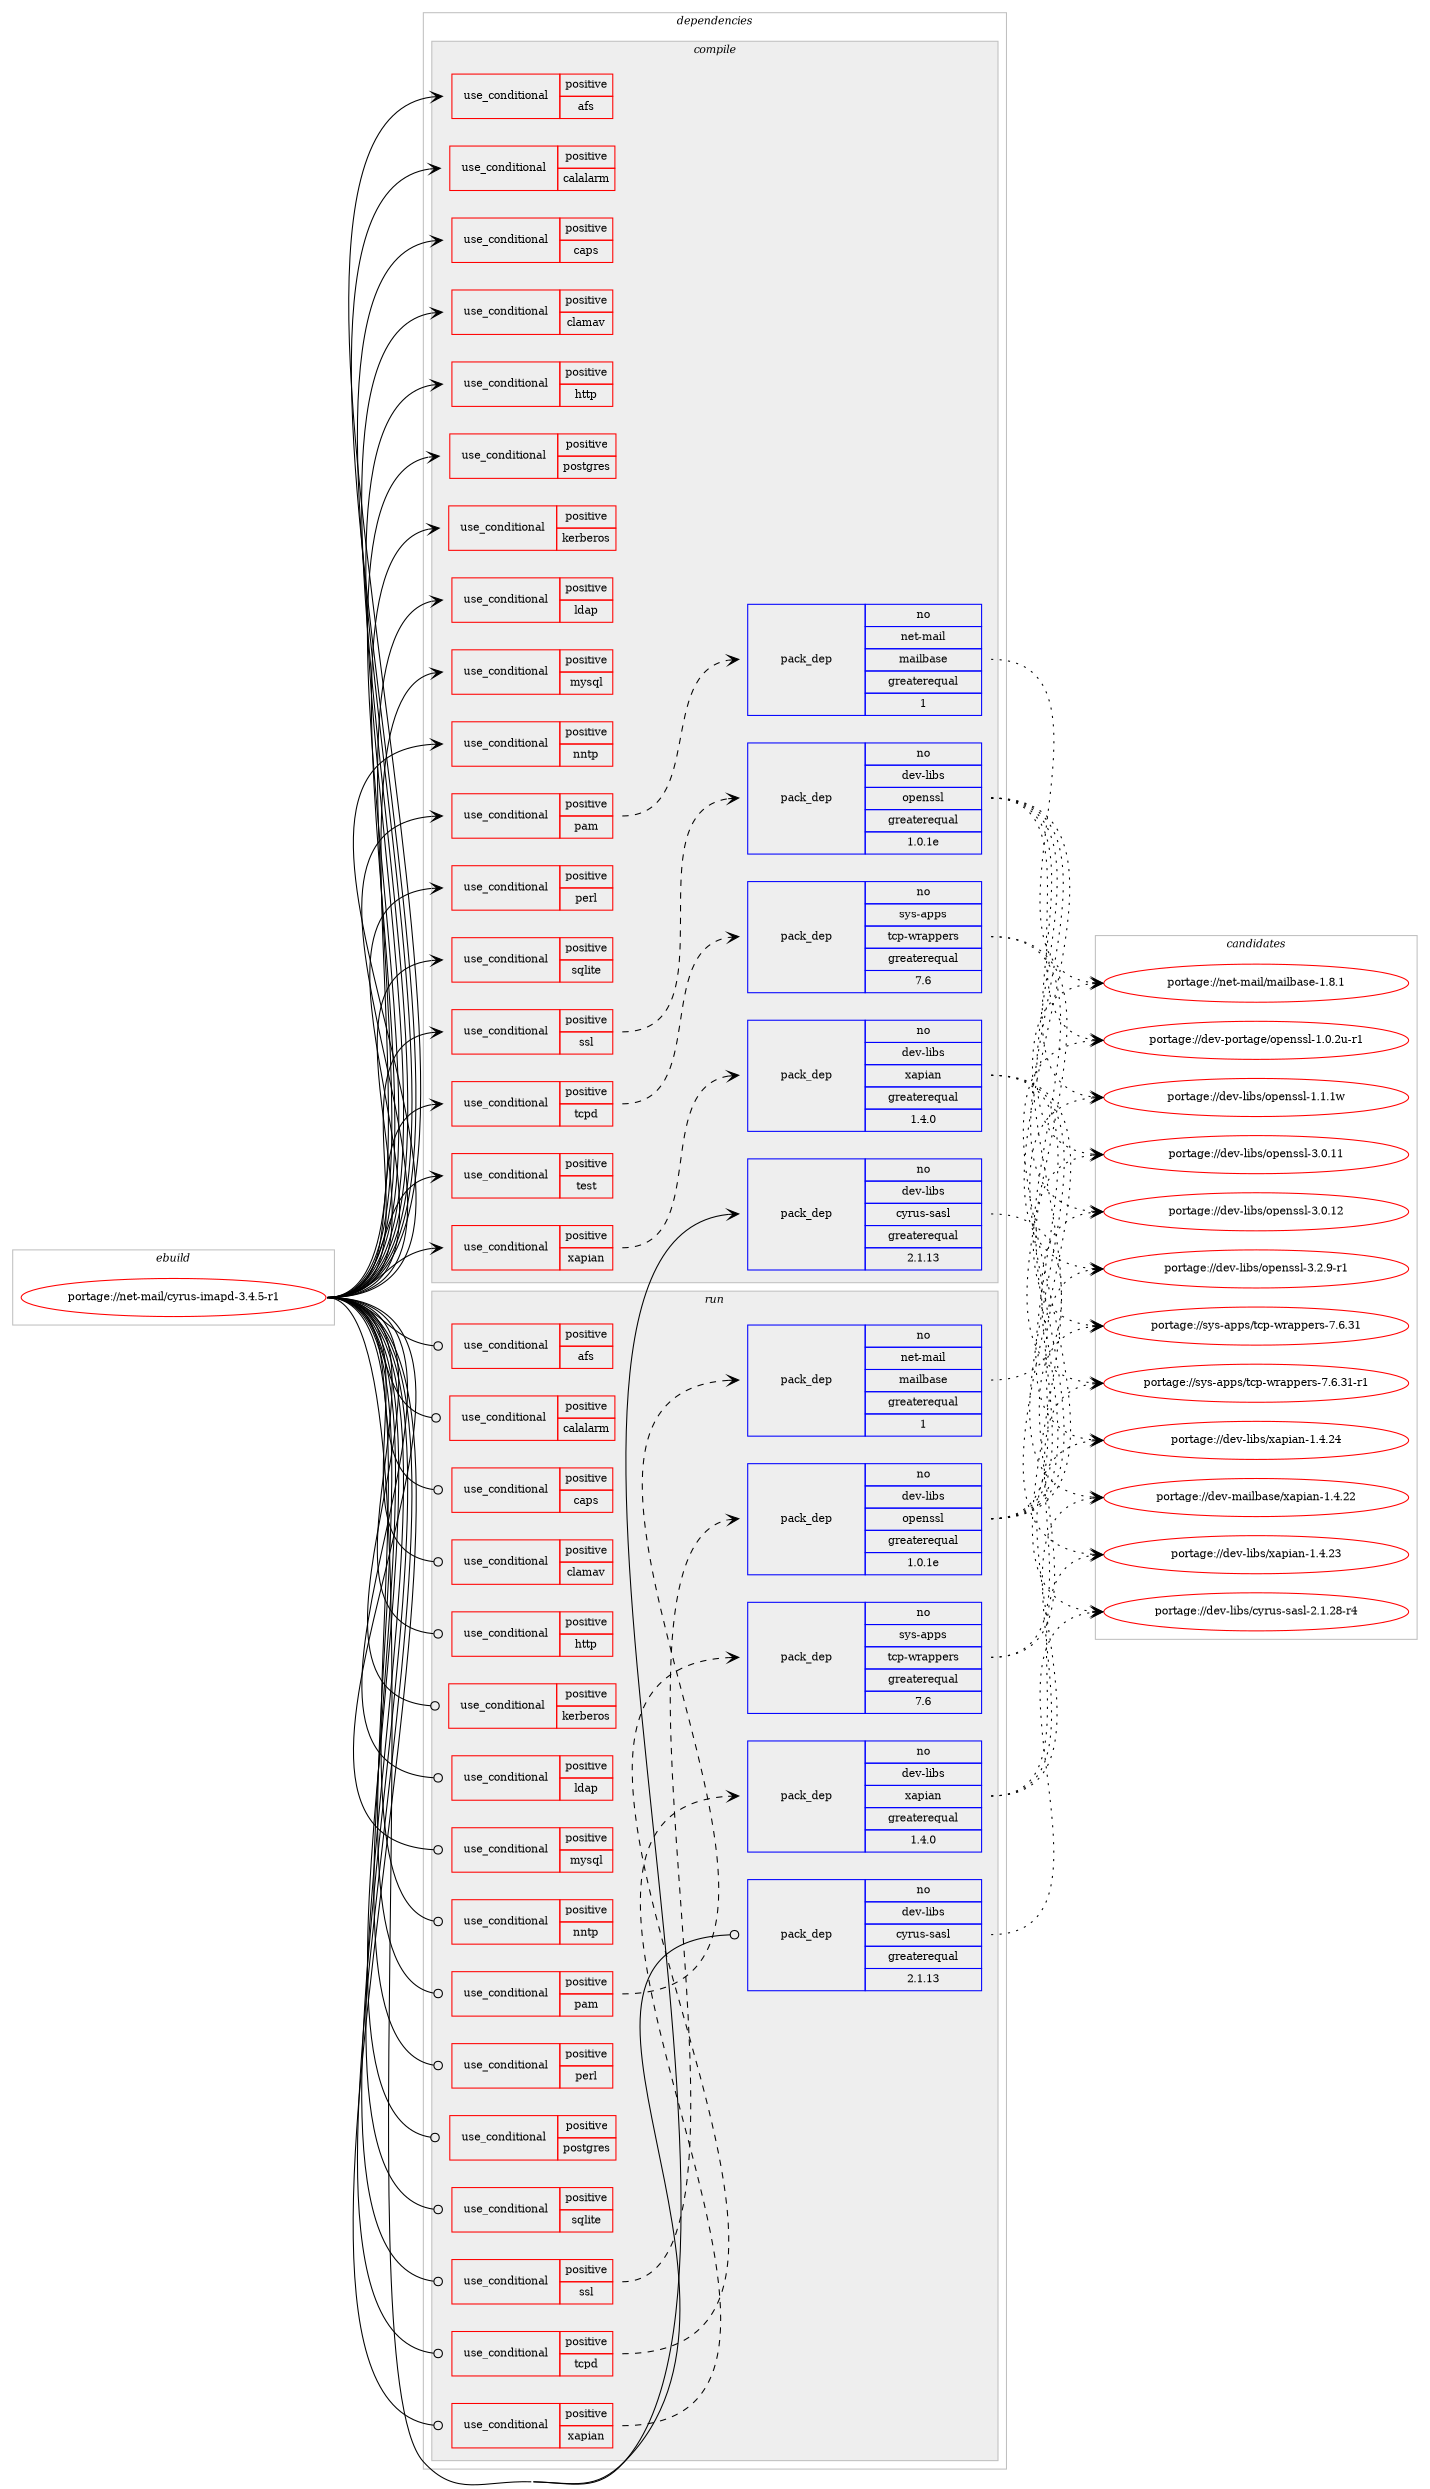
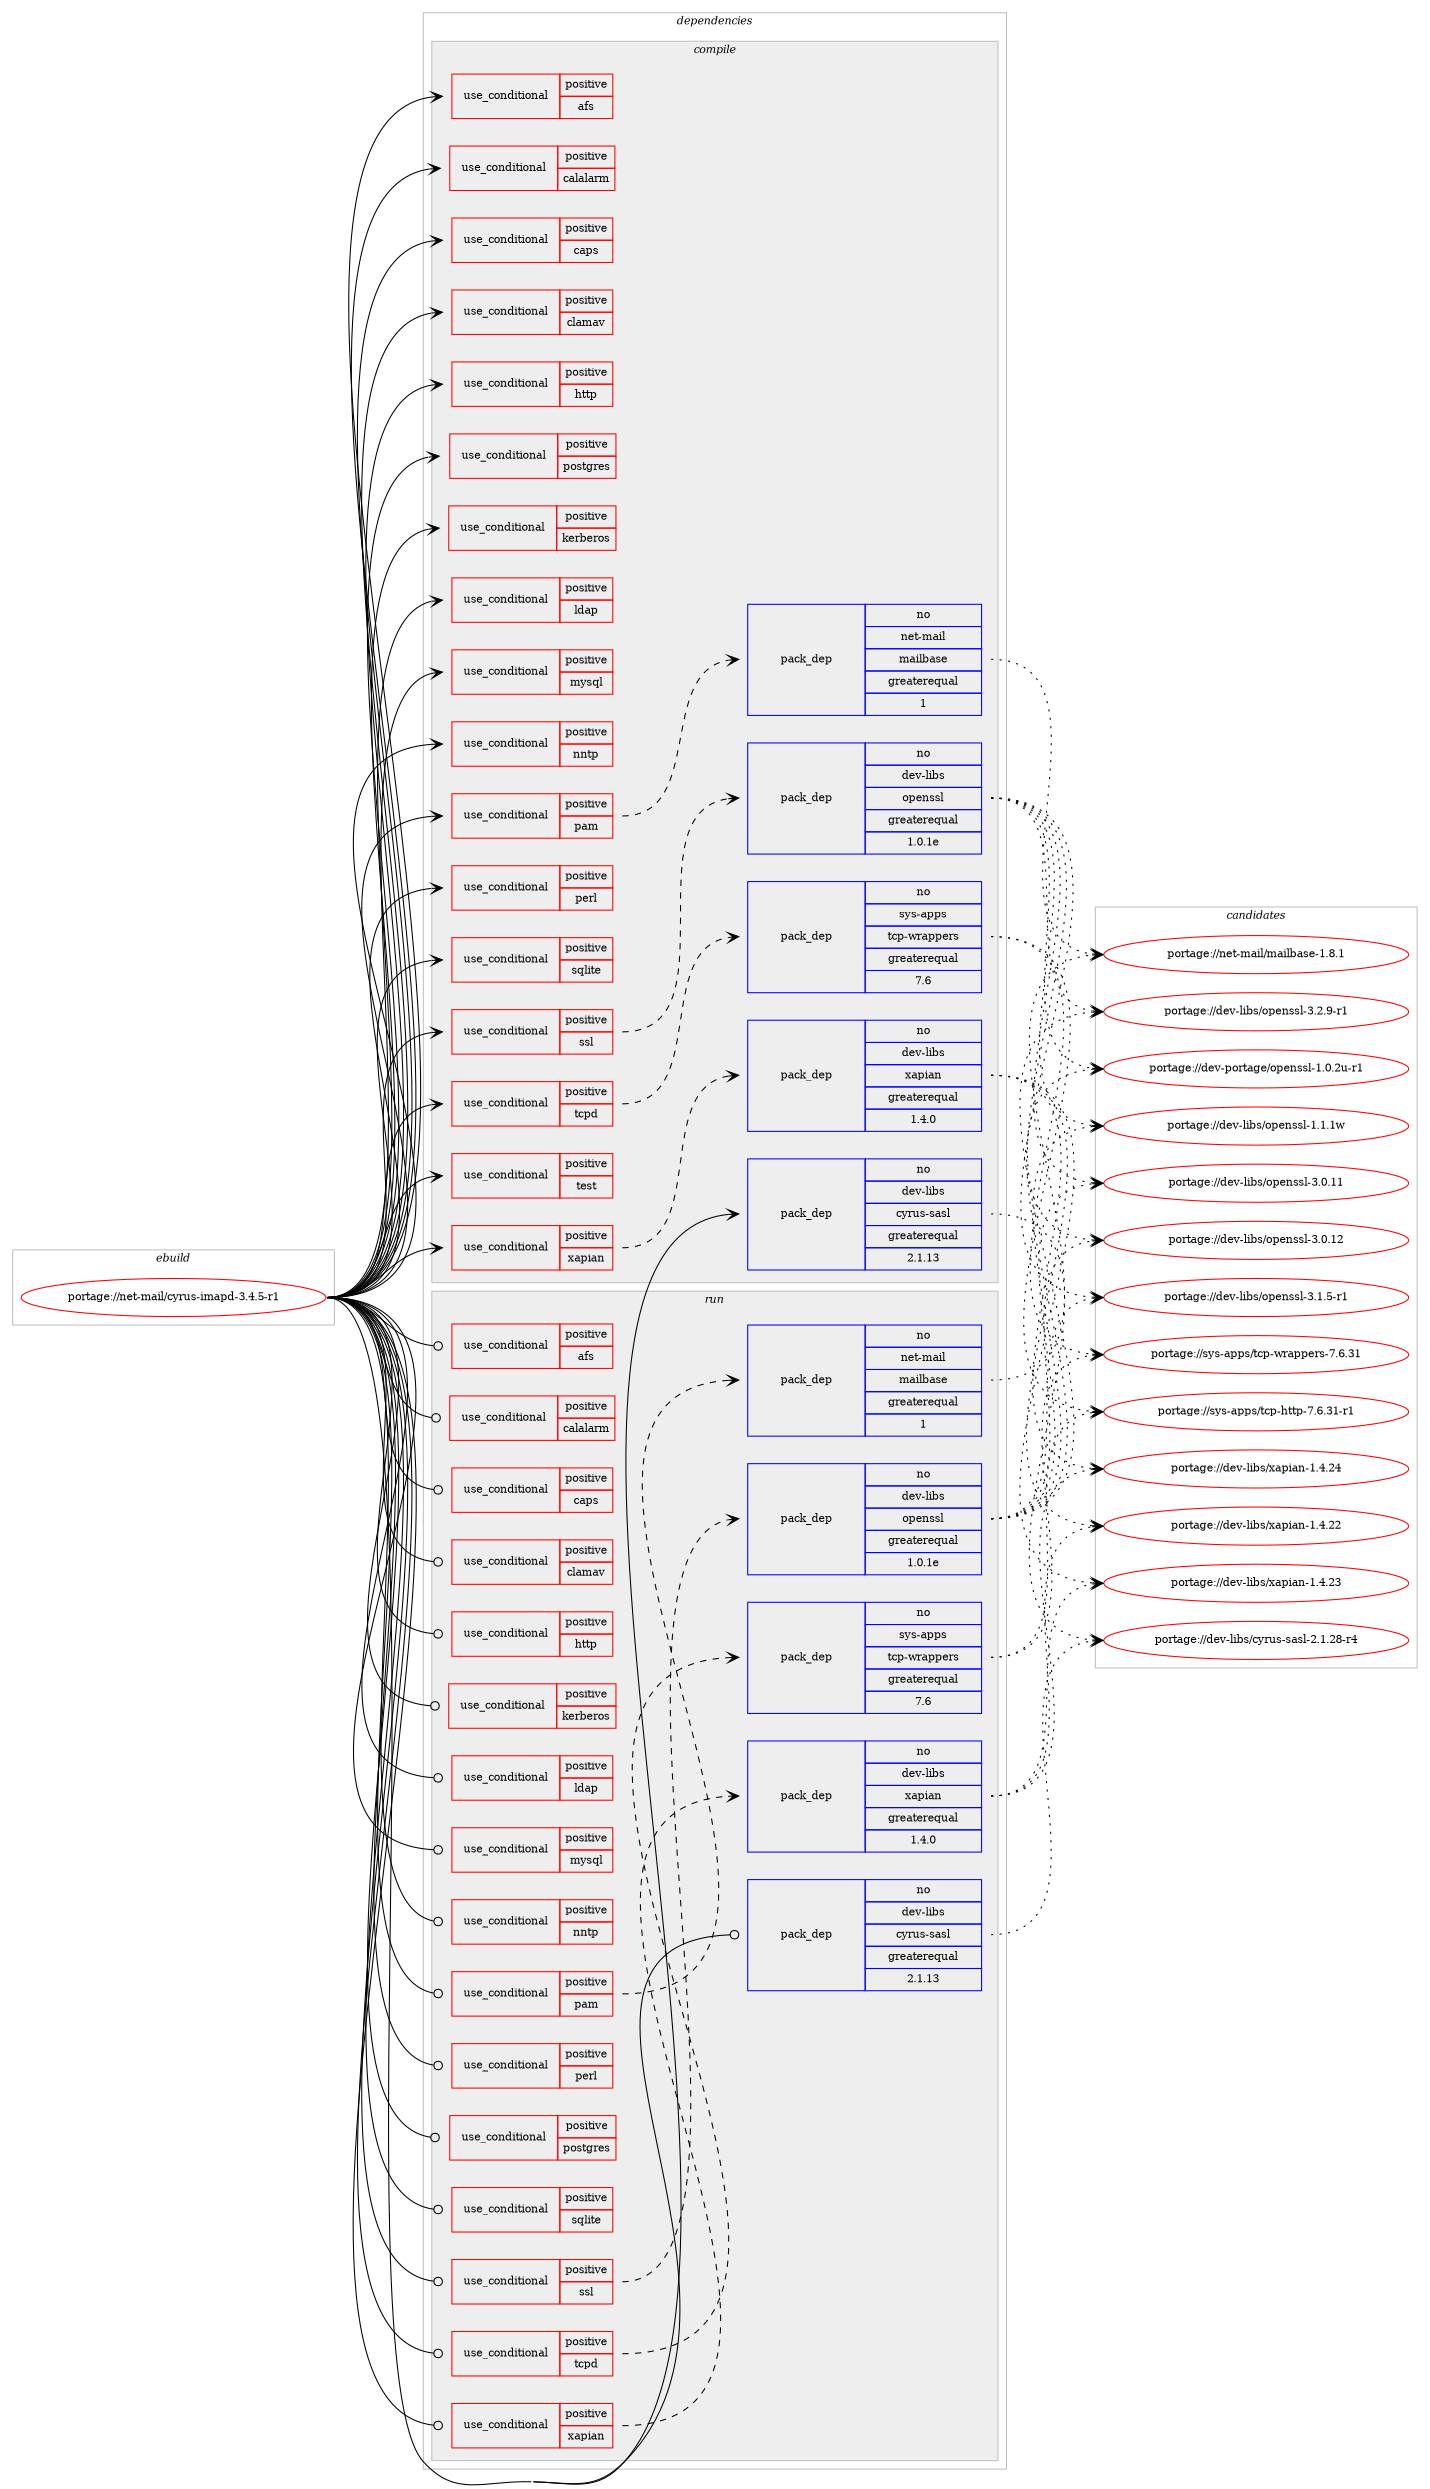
node "portage://dev-libs/openssl-3.1.5-r1": added
node "portage://sys-apps/tcp-wrappers-7.6.31-r1": label "portage://sys-apps/tcp-wrappers-7.6.31-r1" -> "portage://sys-apps/tcp-http-7.6.31-r1"
node "portage://dev-mailbase/xapian-1.4.22": label "portage://dev-mailbase/xapian-1.4.22" -> "portage://dev-libs/xapian-1.4.22"
